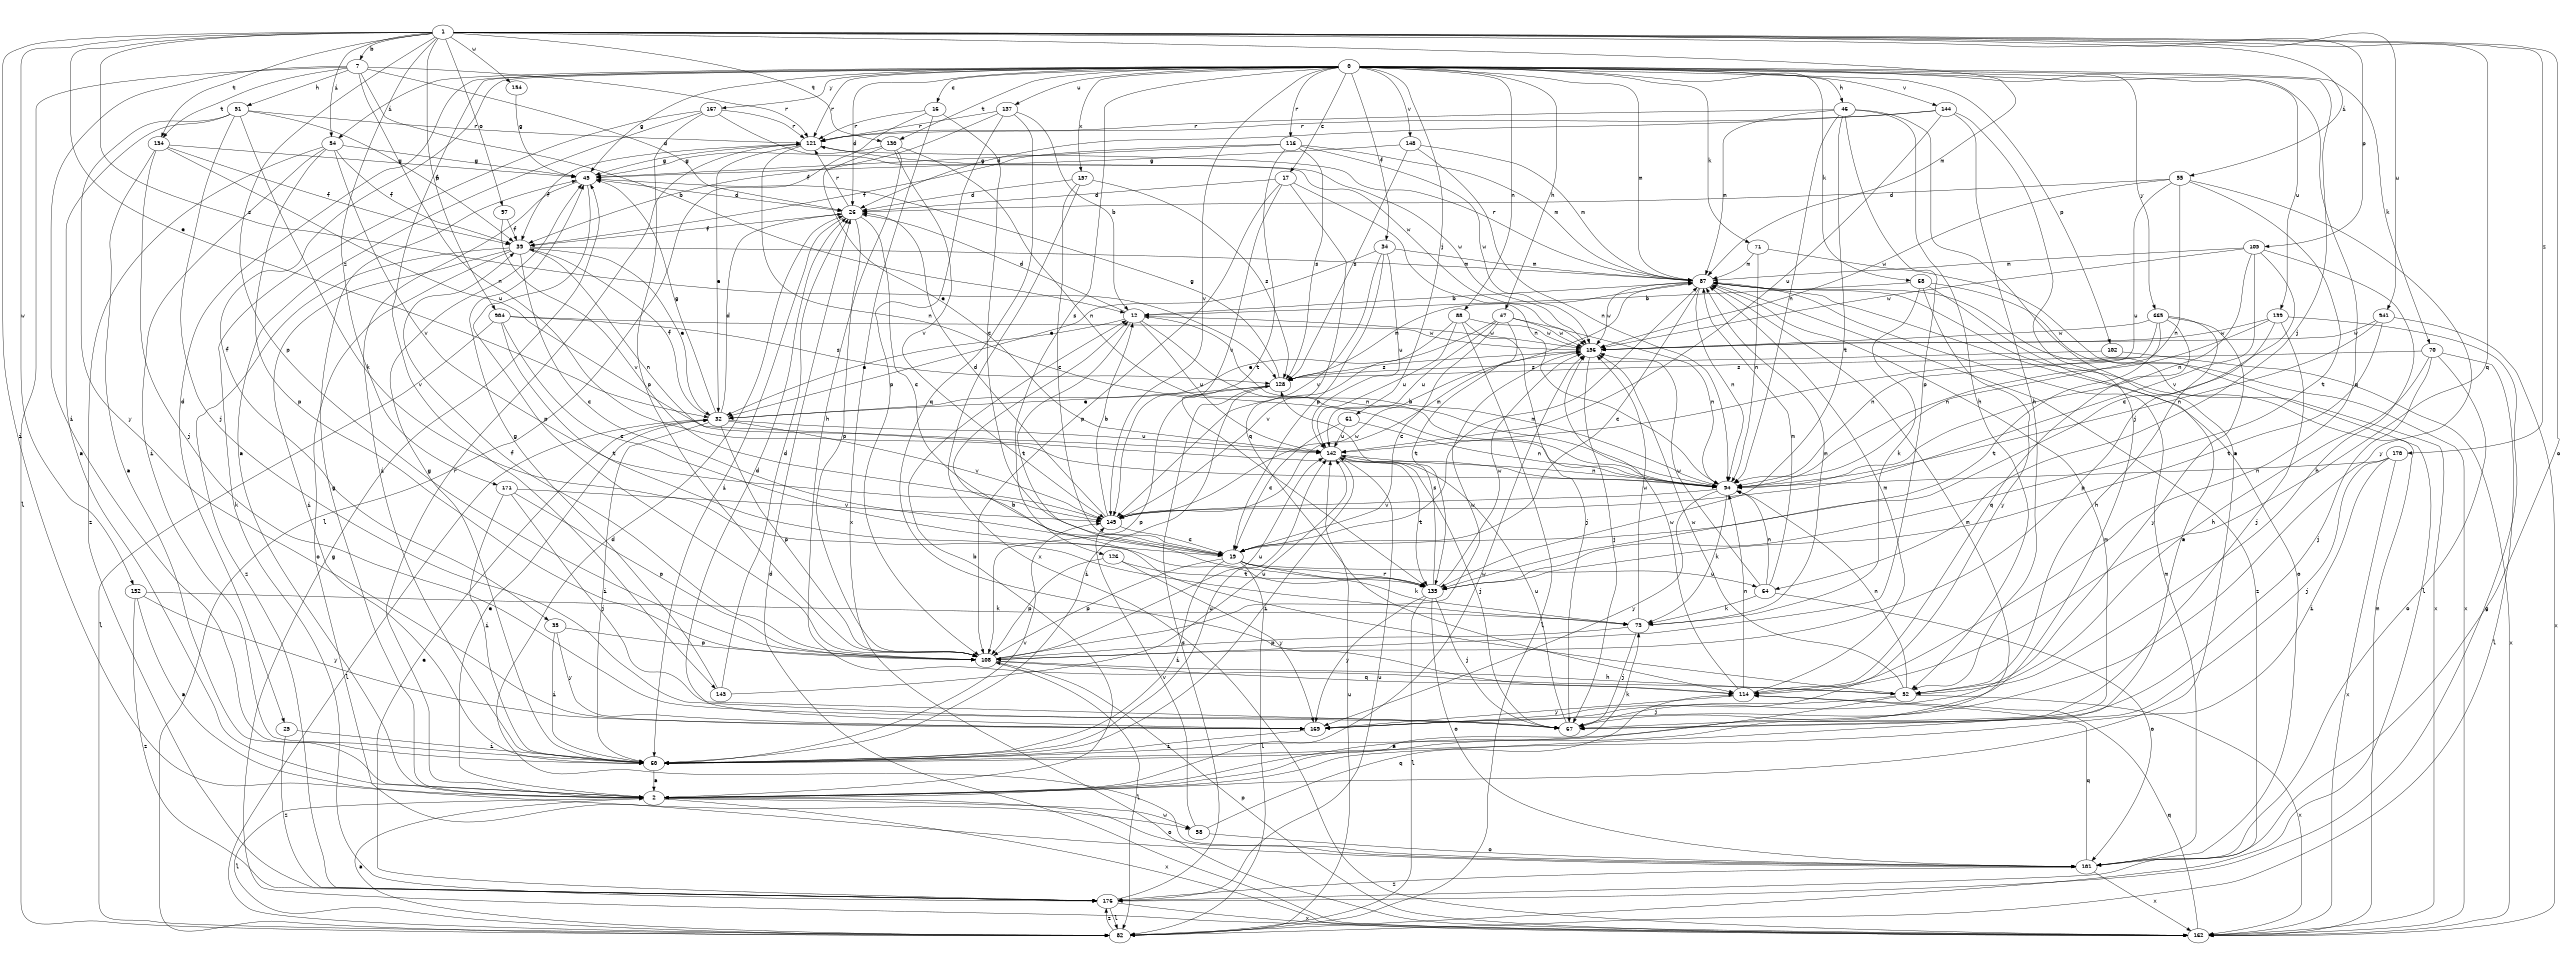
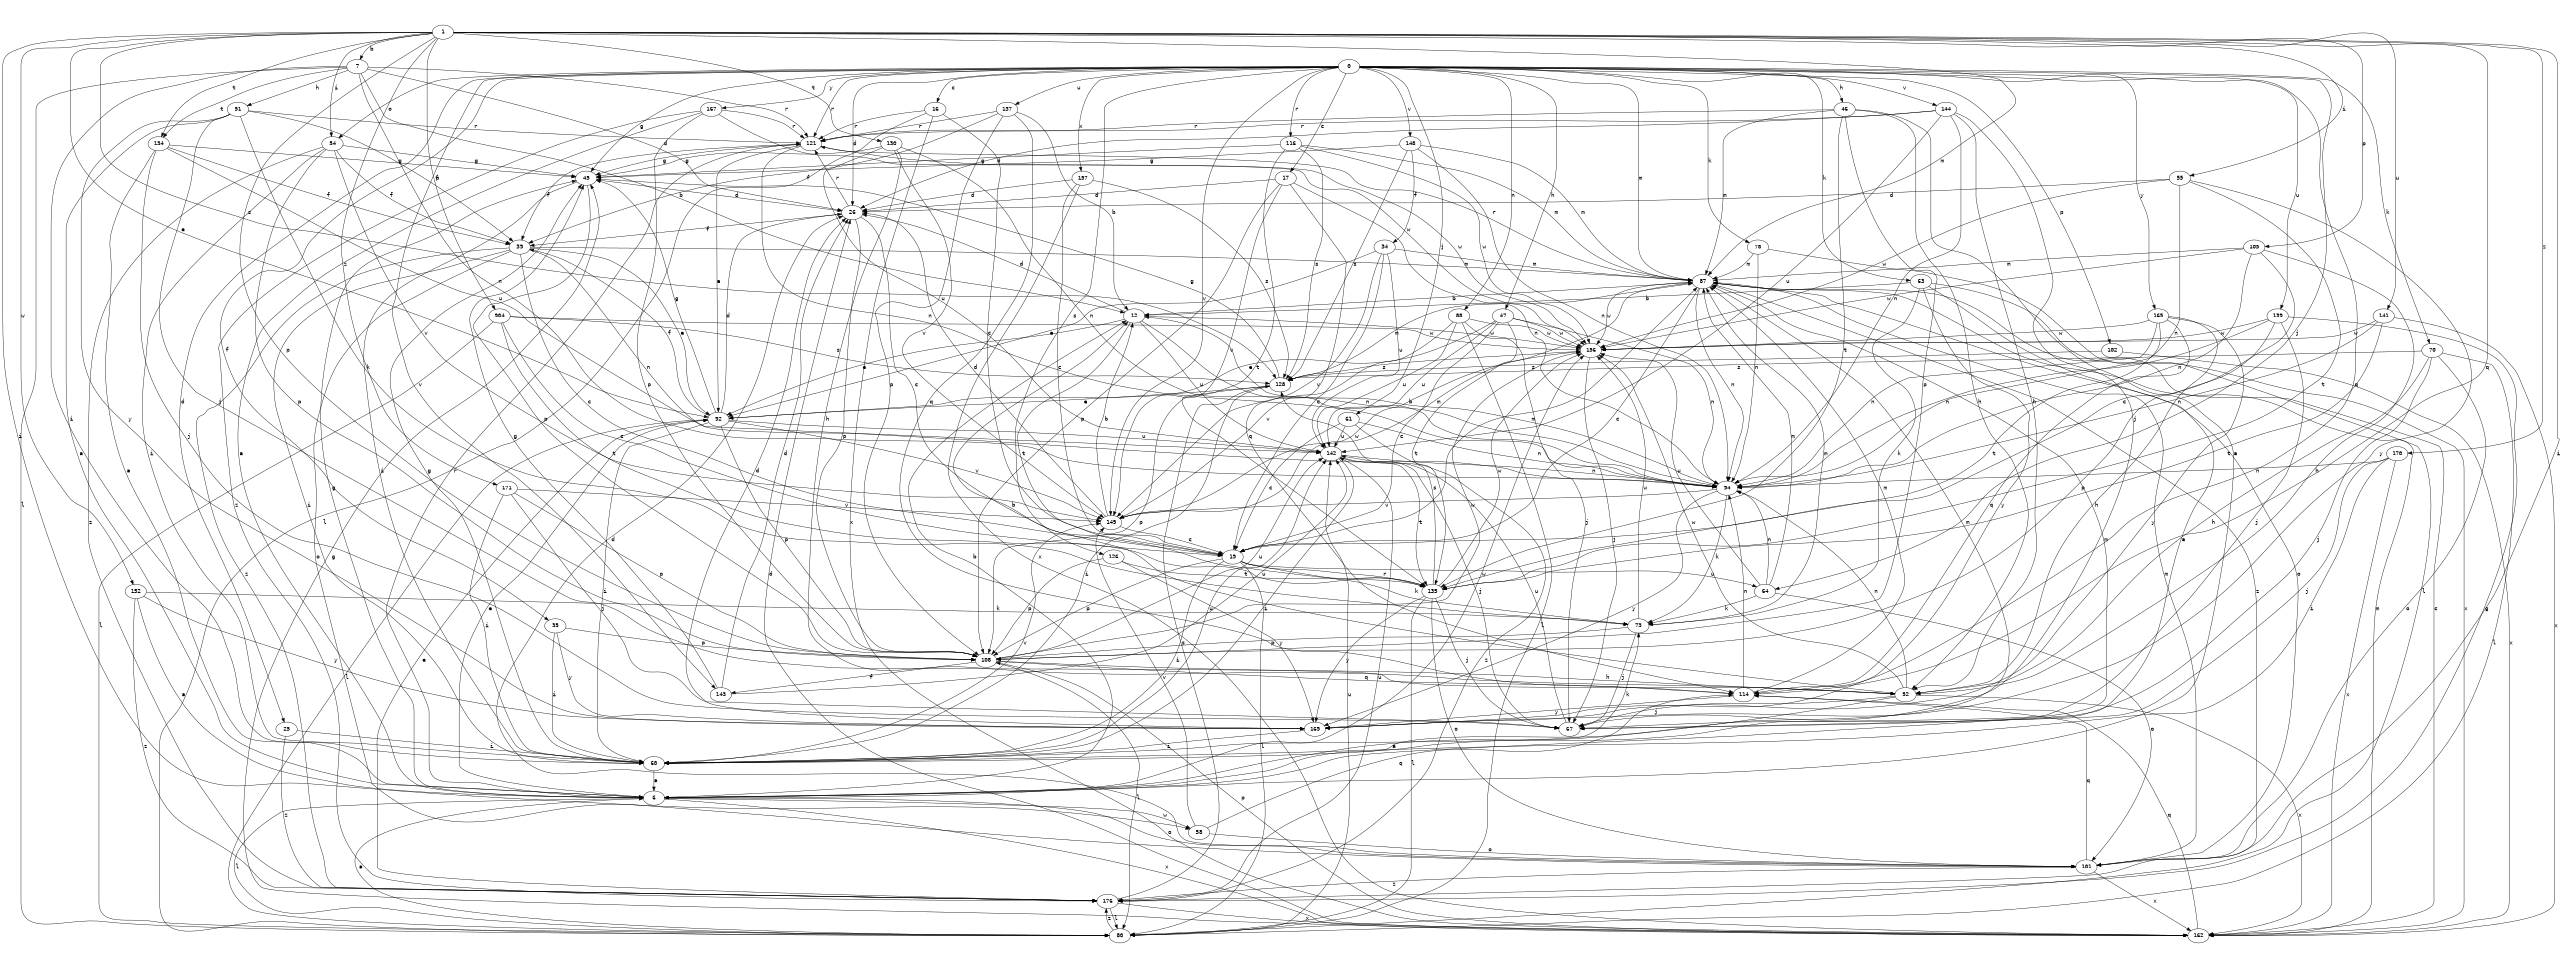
edge "0" -> "130": removed, label "t"
node "154": removed
edge "0" -> "54": label "i" -> "o"
edge "0" -> "34": now "148" -> "34"
edge "116" -> "39": removed, label "f"
node "97": removed
node "71": label "71" -> "78"
edge "46" -> "94": now "144" -> "94"
node "68": label "68" -> "63"
edge "130" -> "142": label "e" -> "u"
node "665": label "665" -> "165"
node "941": label "941" -> "141"
edge "55" -> "142": removed, label "u"
edge "34" -> "19": label "p" -> "c"
node "32": label "32" -> "92"
edge "1" -> "101": label "o" -> "i"
edge "26" -> "60": removed, label "i"
edge "64" -> "156": label "w" -> "u"
edge "105" -> "149": removed, label "v"
edge "167" -> "176": label "k" -> "z"
edge "114" -> "156": removed, label "w"
edge "108" -> "39": now "108" -> "143"
edge "87" -> "162": label "x" -> "c"
edge "51" -> "67": now "51" -> "52"
edge "61" -> "176": added, label "z"
node "2": label "2" -> "6"
node "82": label "82" -> "80"
